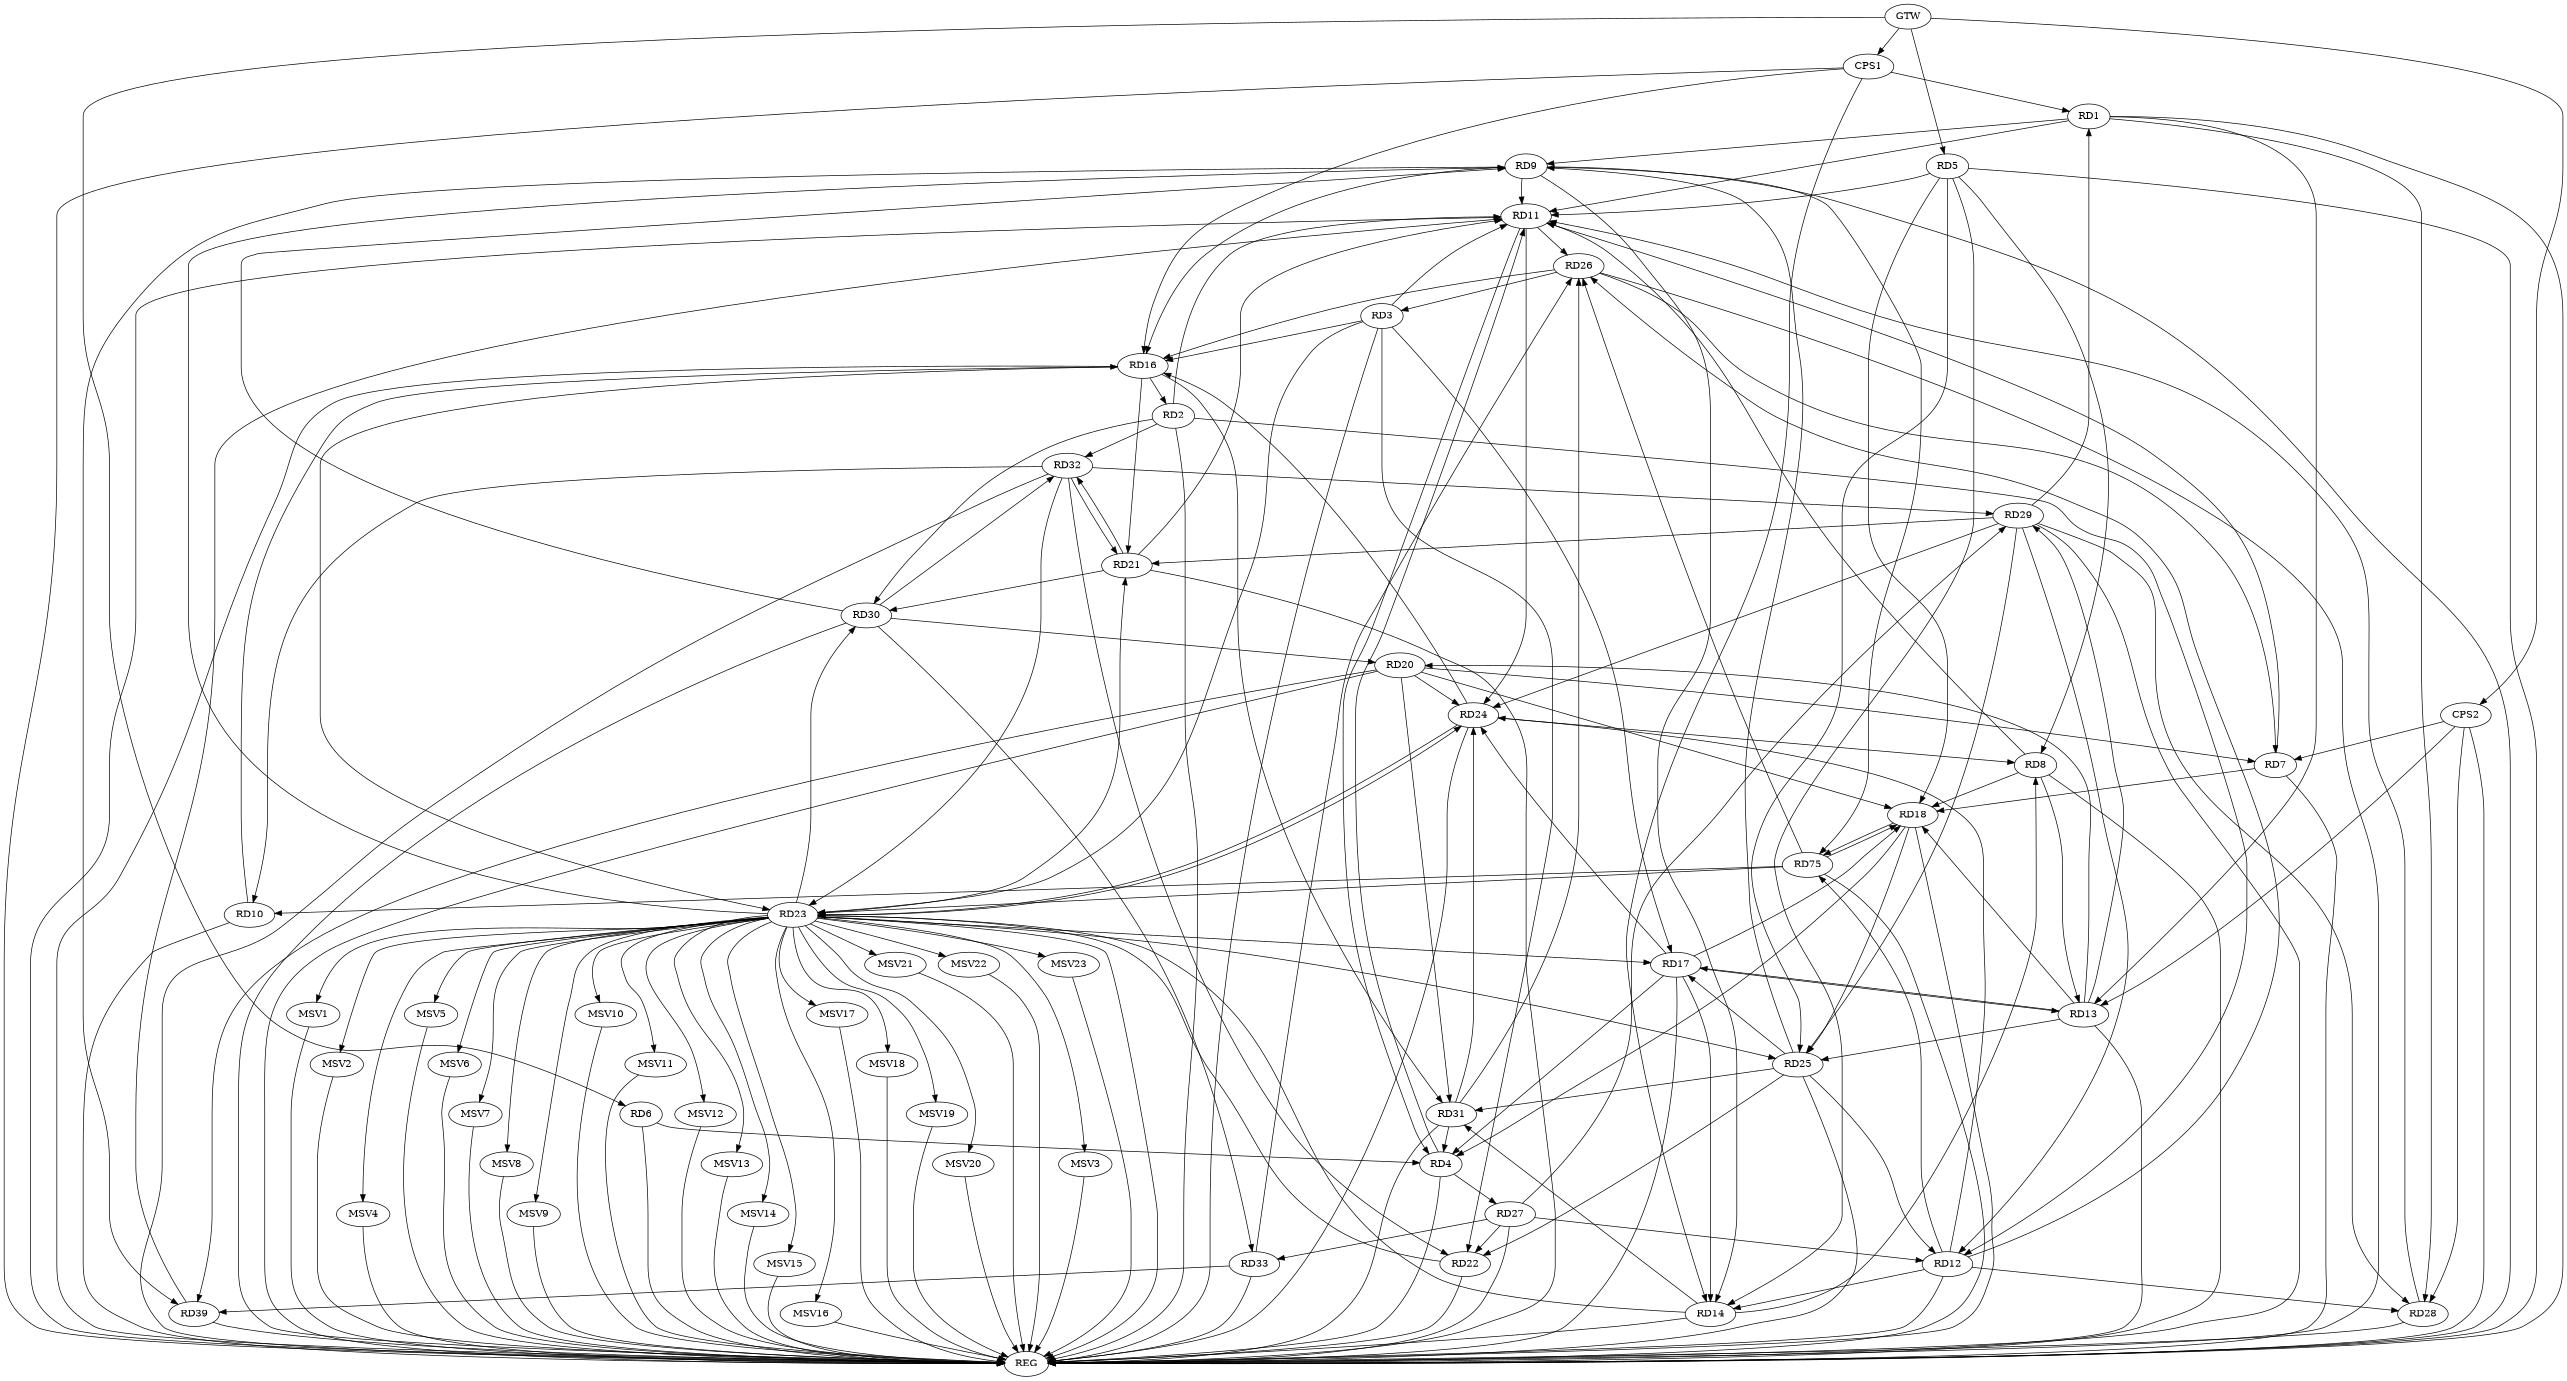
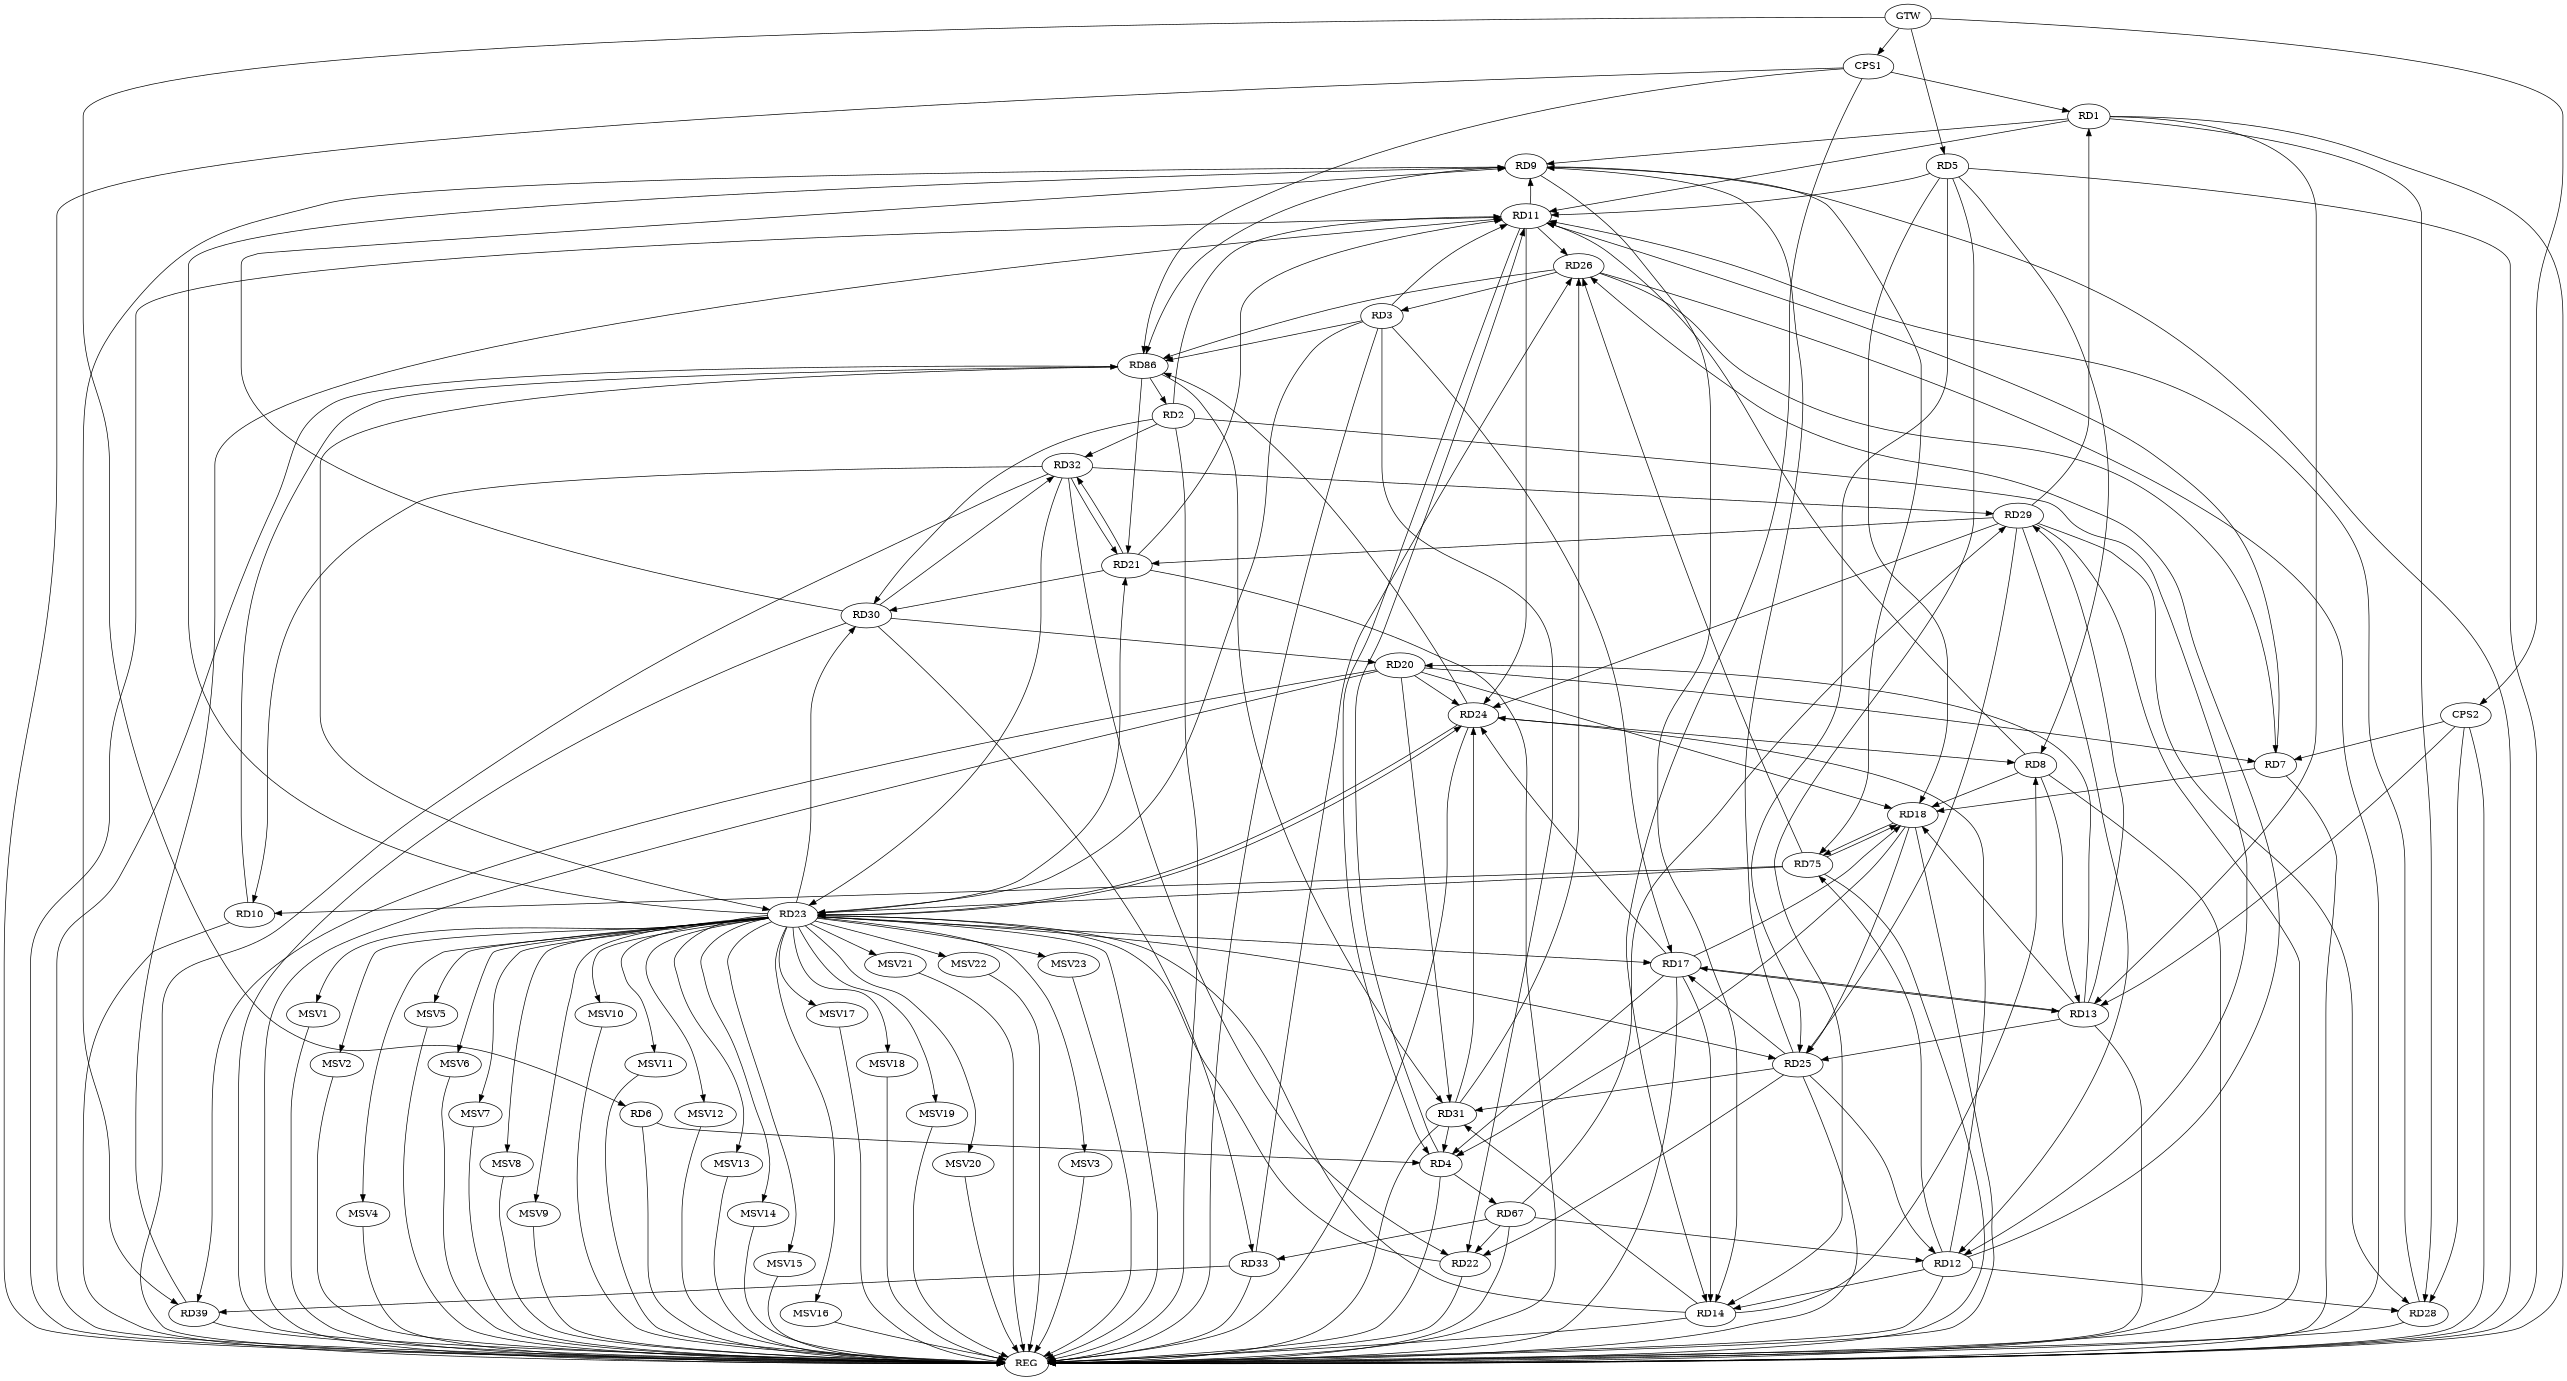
edge "RD9" -> "RD11": reversed
node "RD16": label "RD16" -> "RD86"
node "RD27": label "RD27" -> "RD67"
